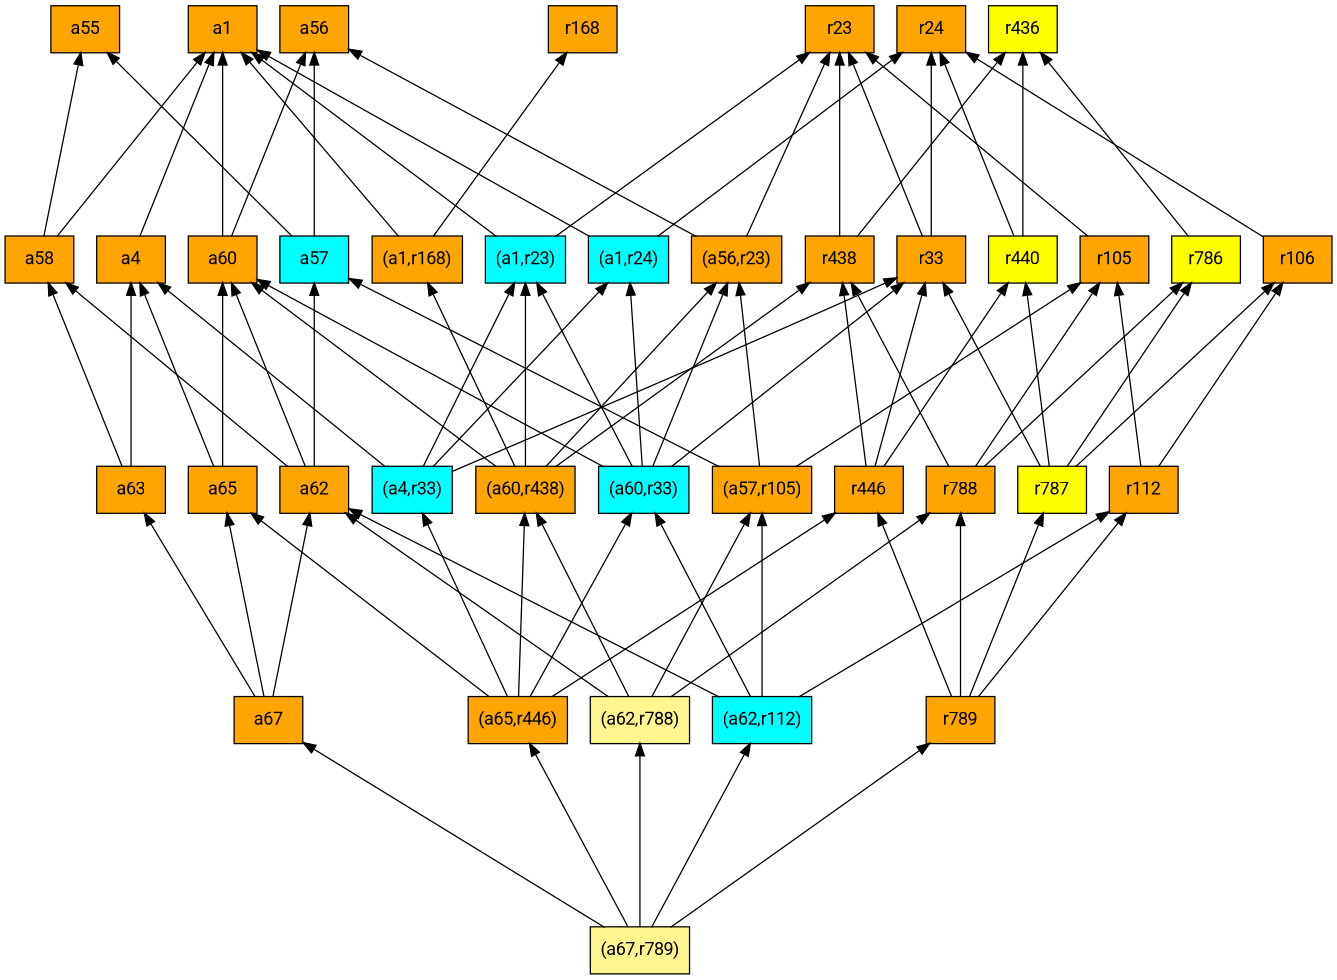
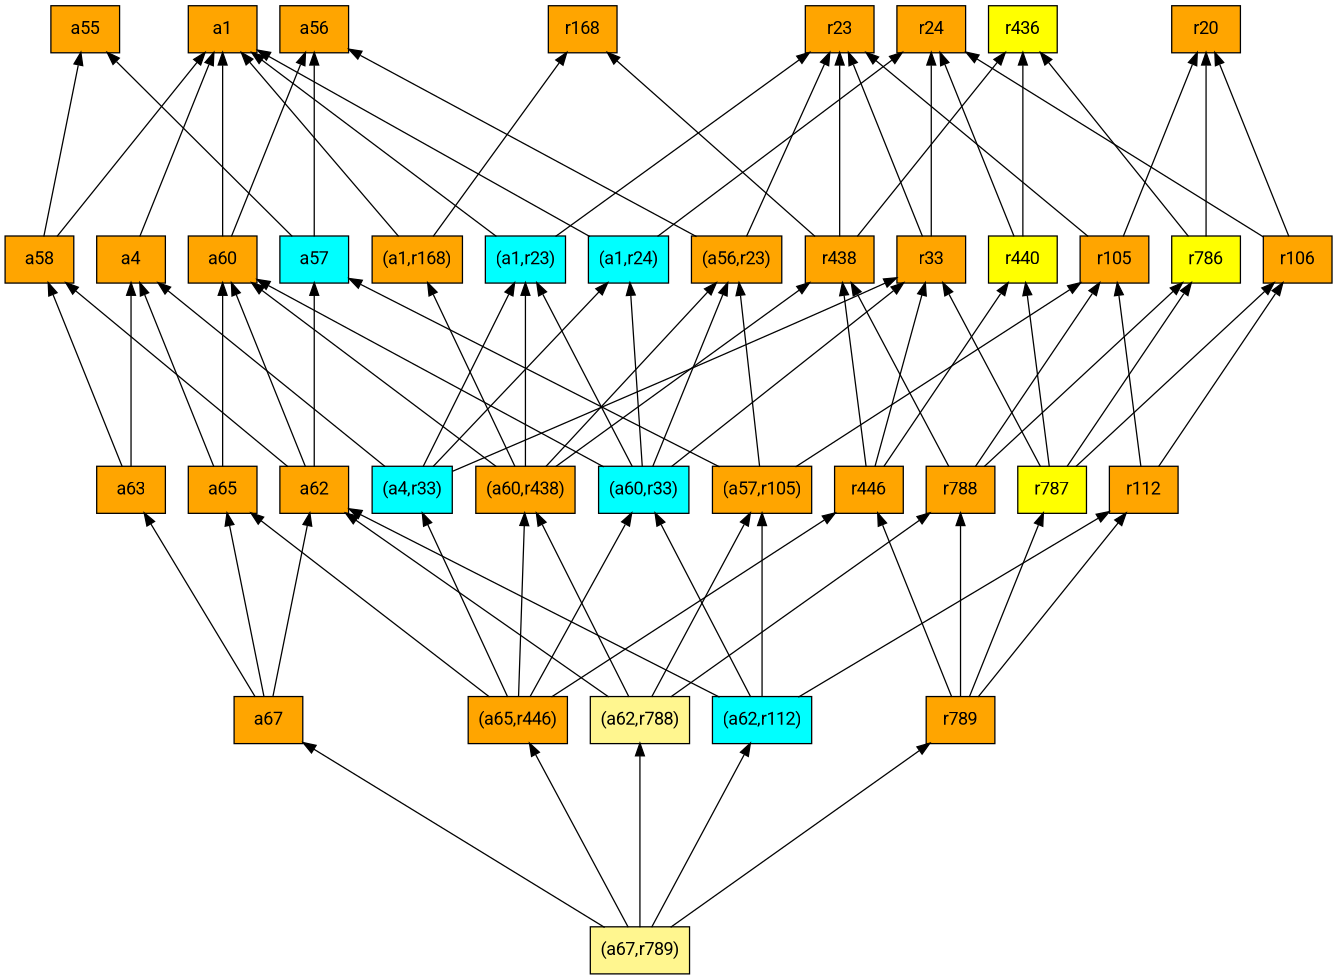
node "r20": added
edge "r438" -> "r168": added
